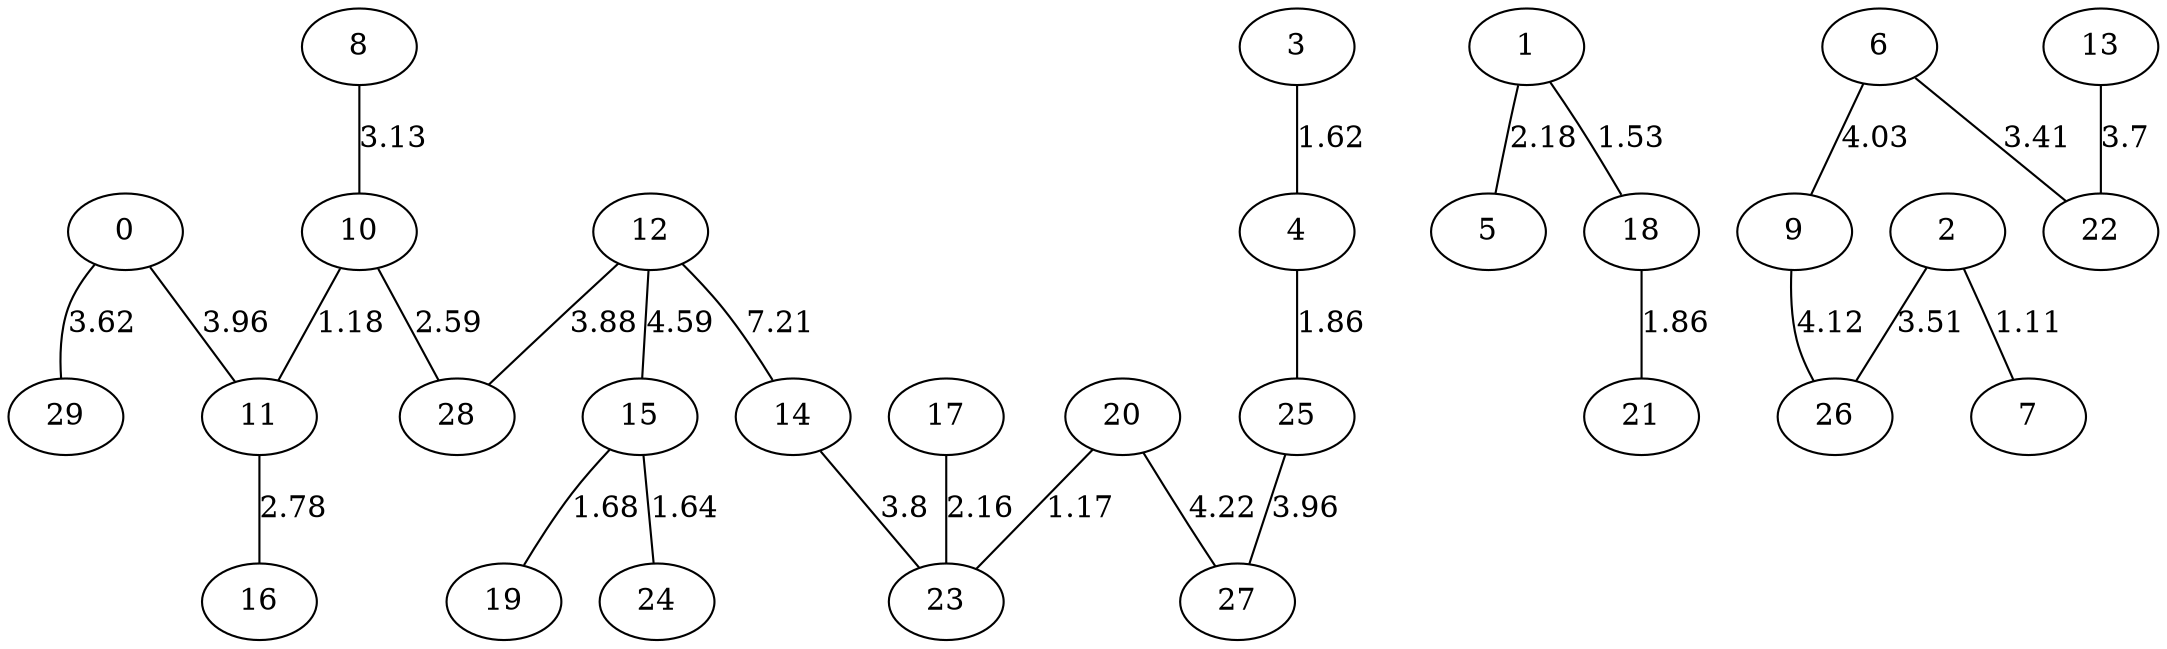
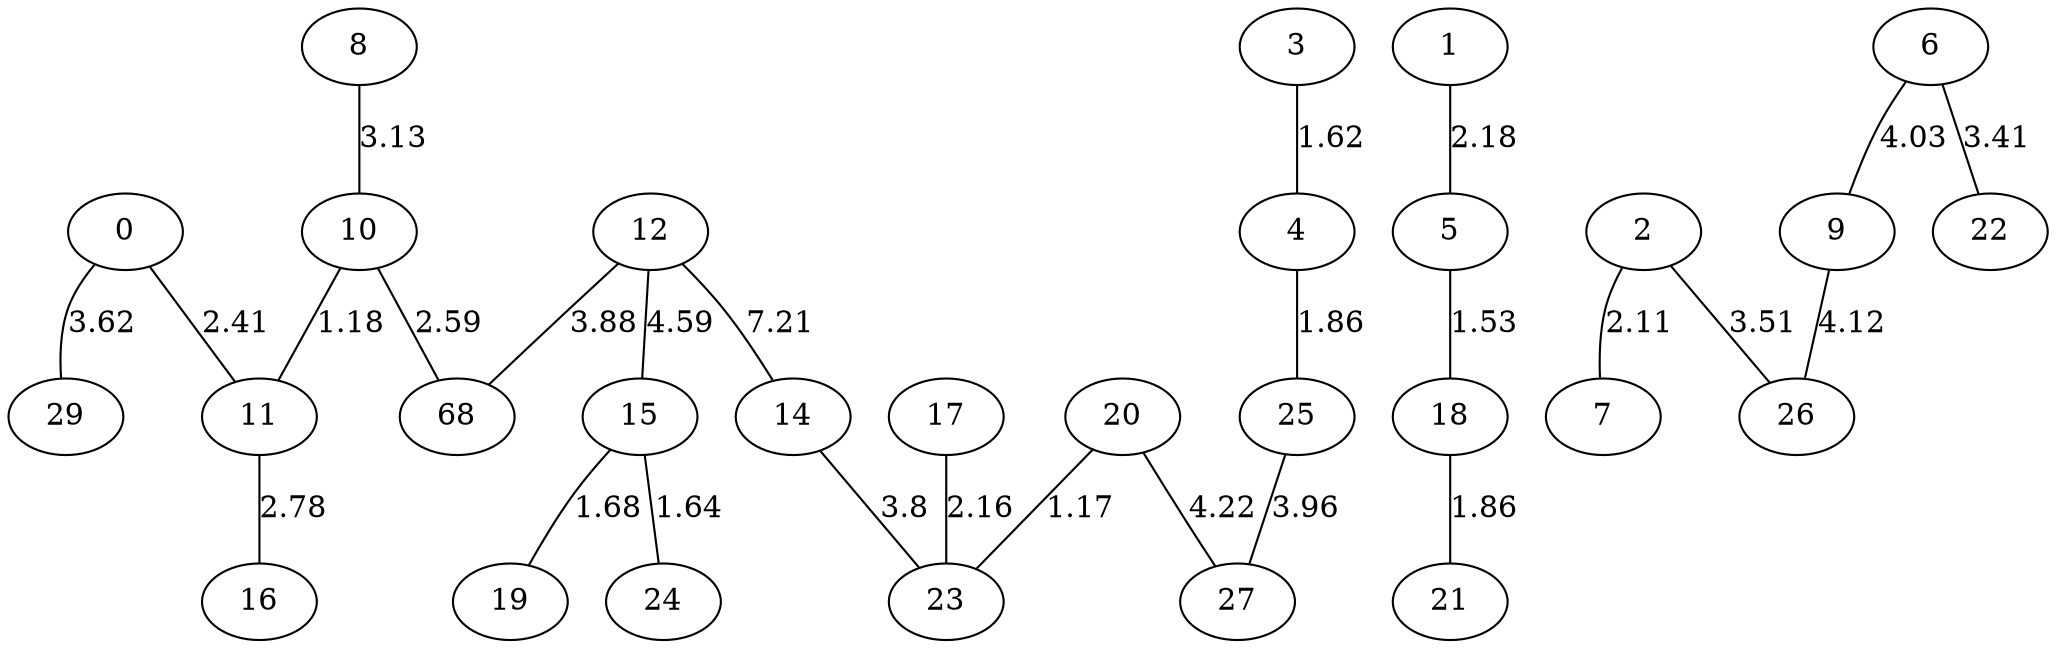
node "13": removed
edge "1" -- "18": now "5" -- "18"
edge "0" -- "11": label "3.96" -> "2.41"
edge "2" -- "7": label "1.11" -> "2.11"
node "28": label "28" -> "68"
